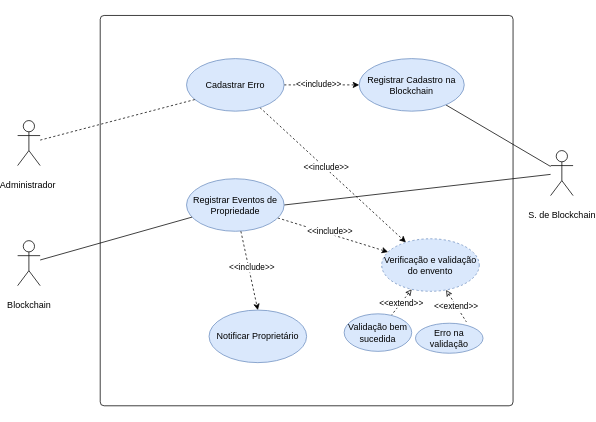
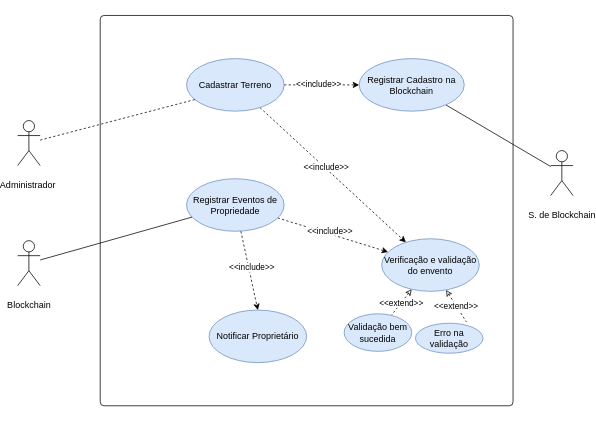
node "Cadastrar Erro": label "Cadastrar Erro" -> "Cadastrar Terreno"
edge "S. de Blockchain" -- "Registrar Eventos de Propriedade": removed
node "Verificação e validação do envento": style dashed -> solid
